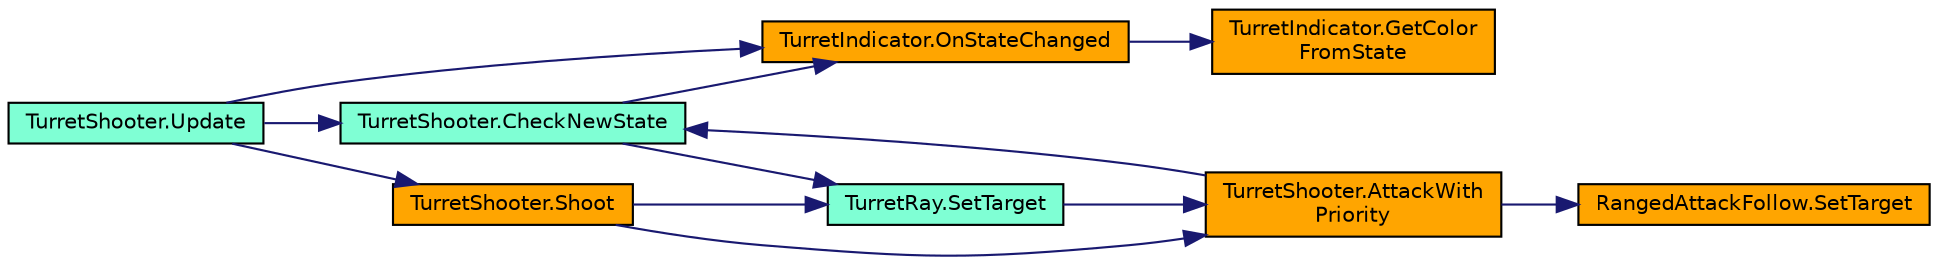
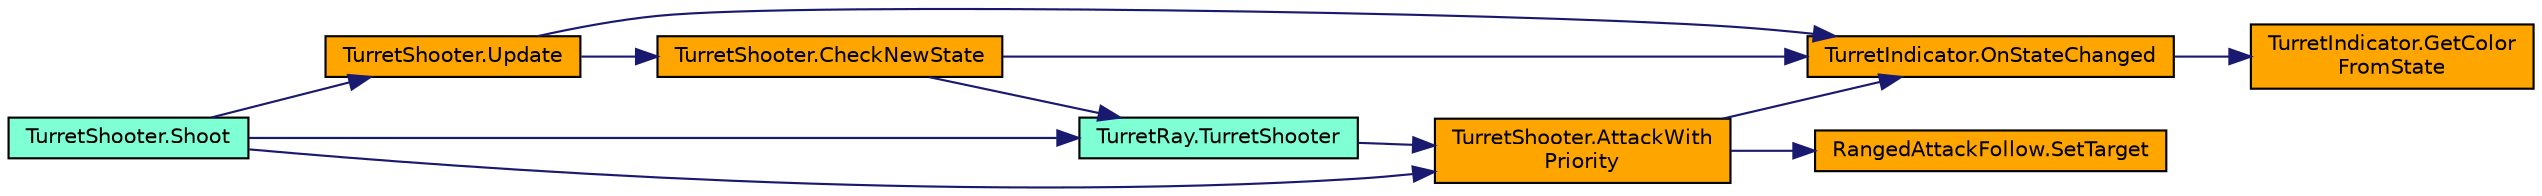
node "TurretShooter.Update": fillcolor aquamarine -> orange
node "TurretShooter.CheckNewState": fillcolor aquamarine -> orange
edge "TurretShooter.AttackWith Priority" -> "TurretShooter.CheckNewState": now "TurretShooter.AttackWith Priority" -> "TurretIndicator.OnStateChanged"
edge "TurretShooter.Update" -> "TurretShooter.Shoot": reversed
node "TurretShooter.Shoot": fillcolor orange -> aquamarine
node "TurretRay.SetTarget": label "TurretRay.SetTarget" -> "TurretRay.TurretShooter"
